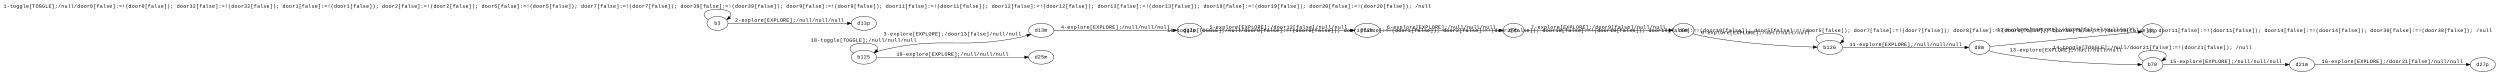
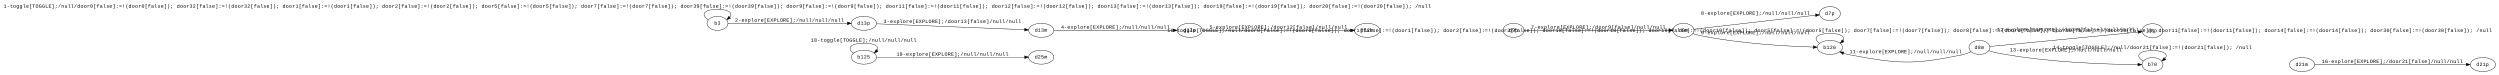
node "d7p": added
edge "d12m" -> "d9p": removed, label "6-explore[EXPLORE];/null/null/null"
edge "b125" -> "d13m": now "d13p" -> "d13m"
edge "b126" -> "d8m": reversed
edge "b70" -> "d21m": removed, label "15-explore[EXPLORE];/null/null/null"
node "d27p": label "d27p" -> "d21p"
